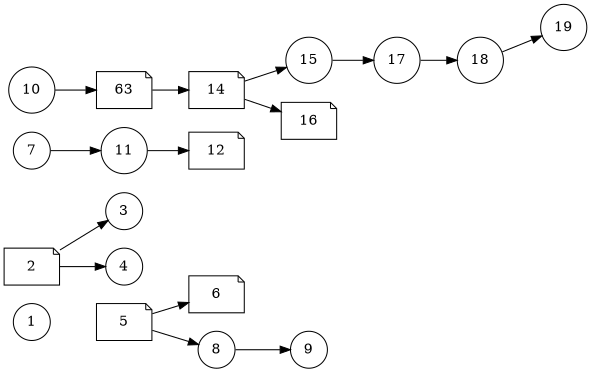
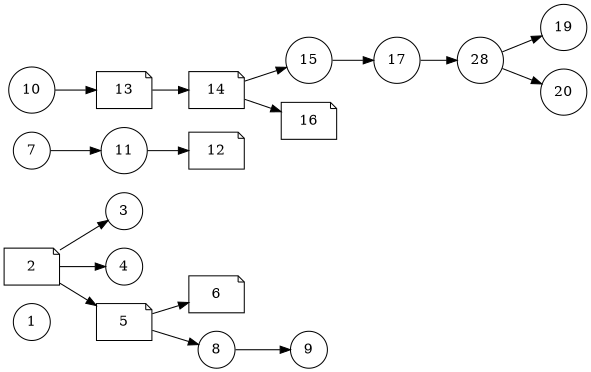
node "18": label "18" -> "28"
node "63": label "63" -> "13"
node "20": added
edge "2" -> "5": added
